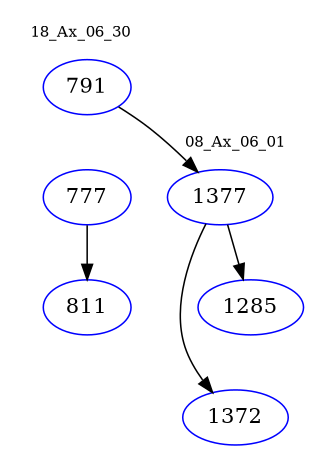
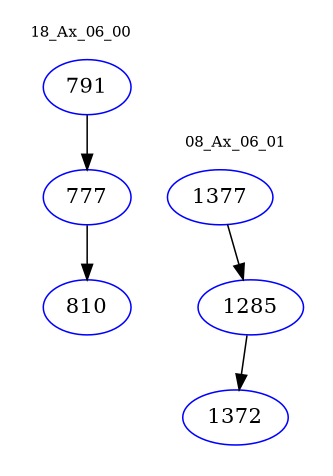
cluster "18_Ax_06_30": label "18_Ax_06_30" -> "18_Ax_06_00"
edge "791" -> "1377": now "791" -> "777"
edge "1377" -> "1372": now "1285" -> "1372"
node "811": label "811" -> "810"
